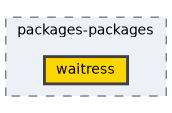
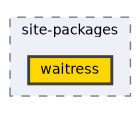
cluster "packages-packages": label "packages-packages" -> "site-packages"
